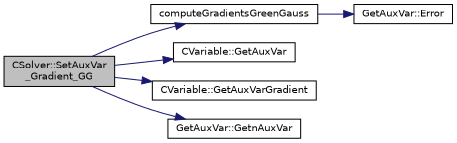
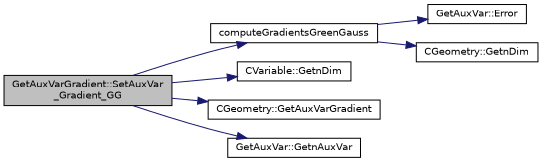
node "CVariable::GetAuxVar": label "CVariable::GetAuxVar" -> "CVariable::GetnDim"
node "CGeometry::GetnDim": added
node "CSolver::SetAuxVar _Gradient_GG": label "CSolver::SetAuxVar _Gradient_GG" -> "GetAuxVarGradient::SetAuxVar _Gradient_GG"
node "CVariable::GetAuxVarGradient": label "CVariable::GetAuxVarGradient" -> "CGeometry::GetAuxVarGradient"
